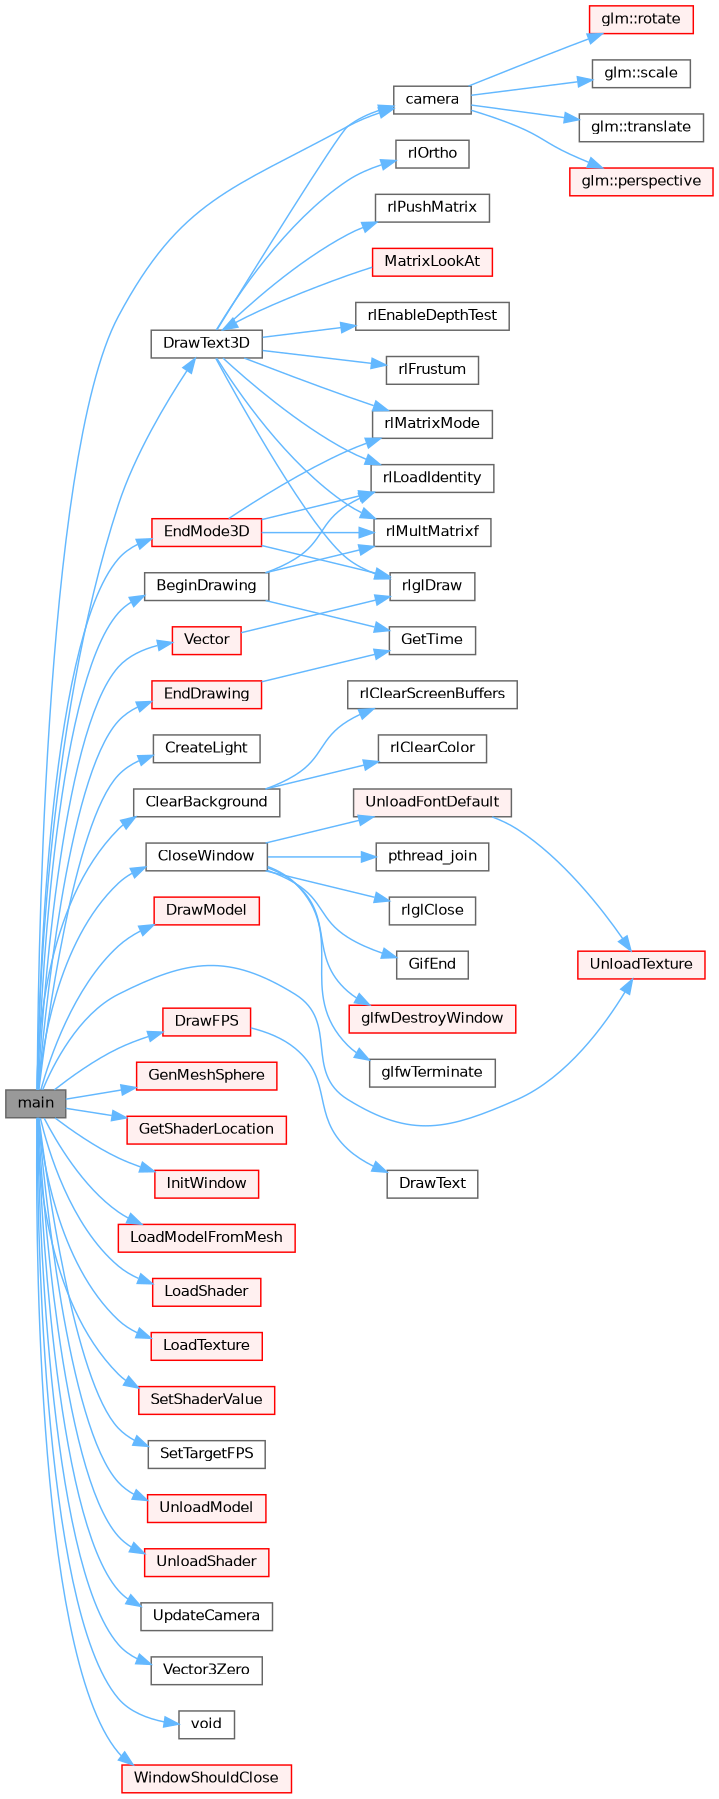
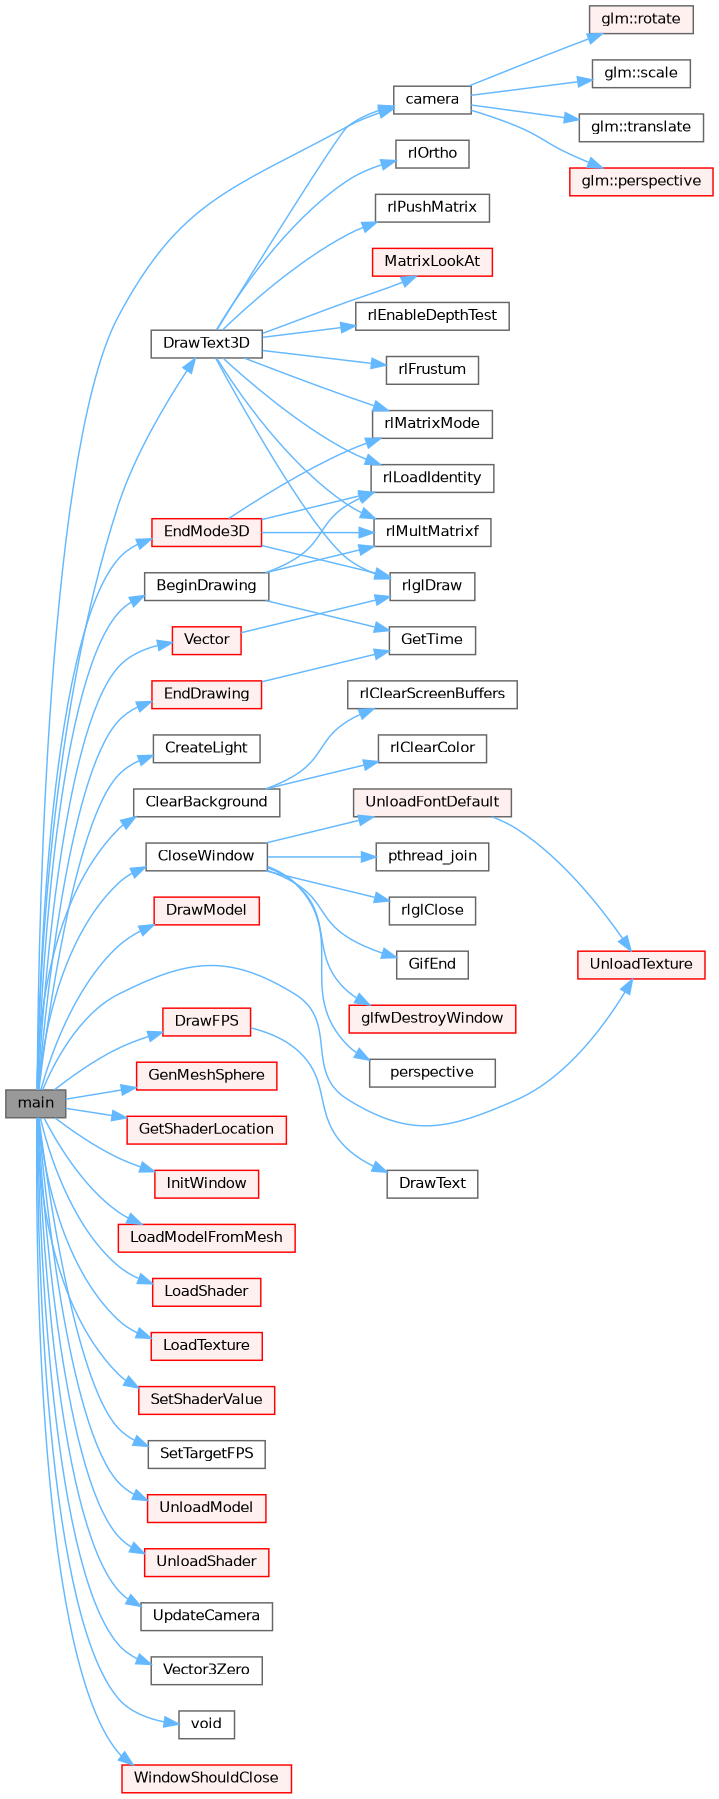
node "glm::rotate": color red -> grey40
edge "MatrixLookAt" -> "DrawText3D": reversed
node "glfwTerminate": label "glfwTerminate" -> "perspective"
